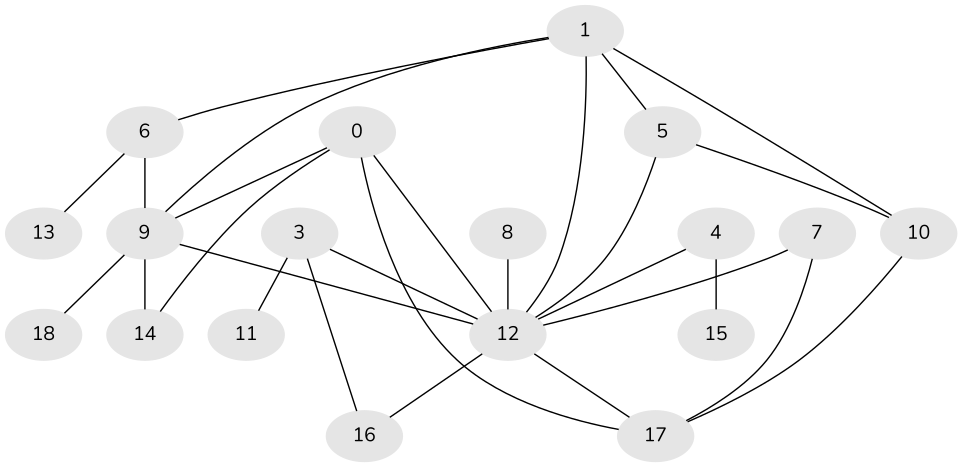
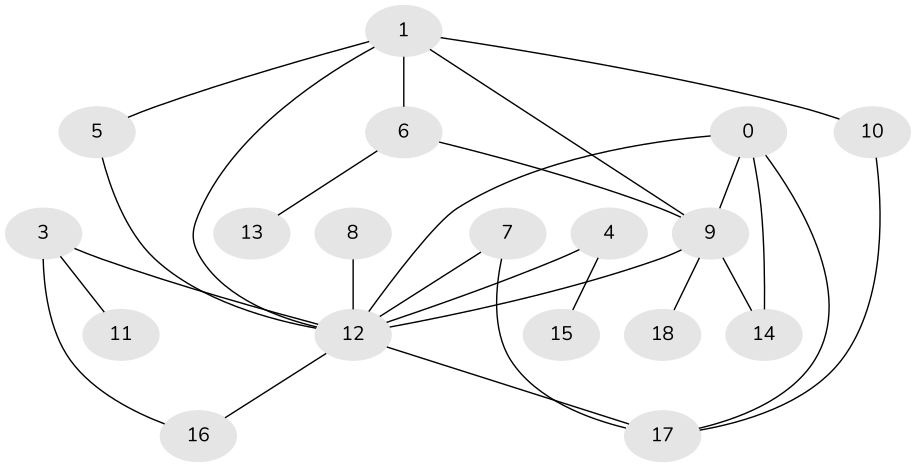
edge "5" -- "10": removed
